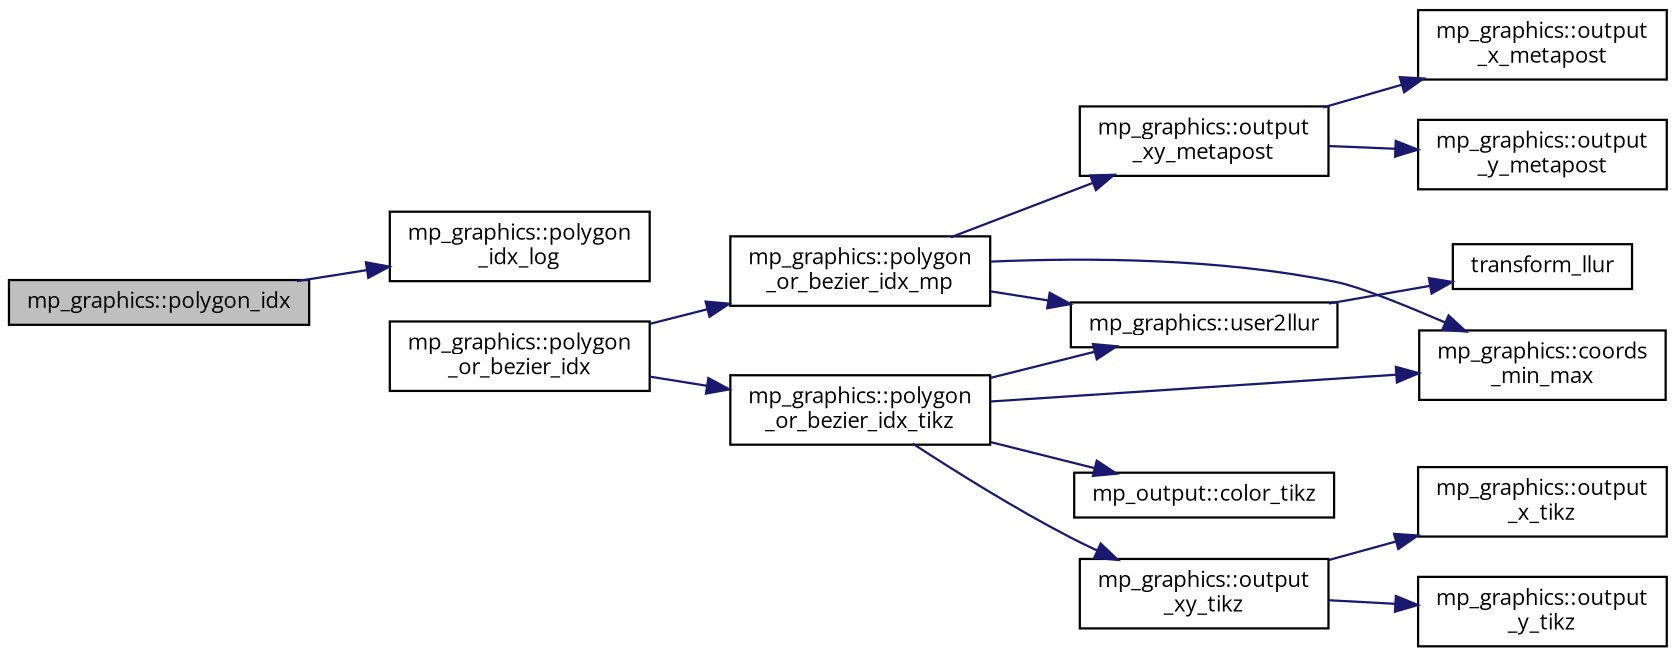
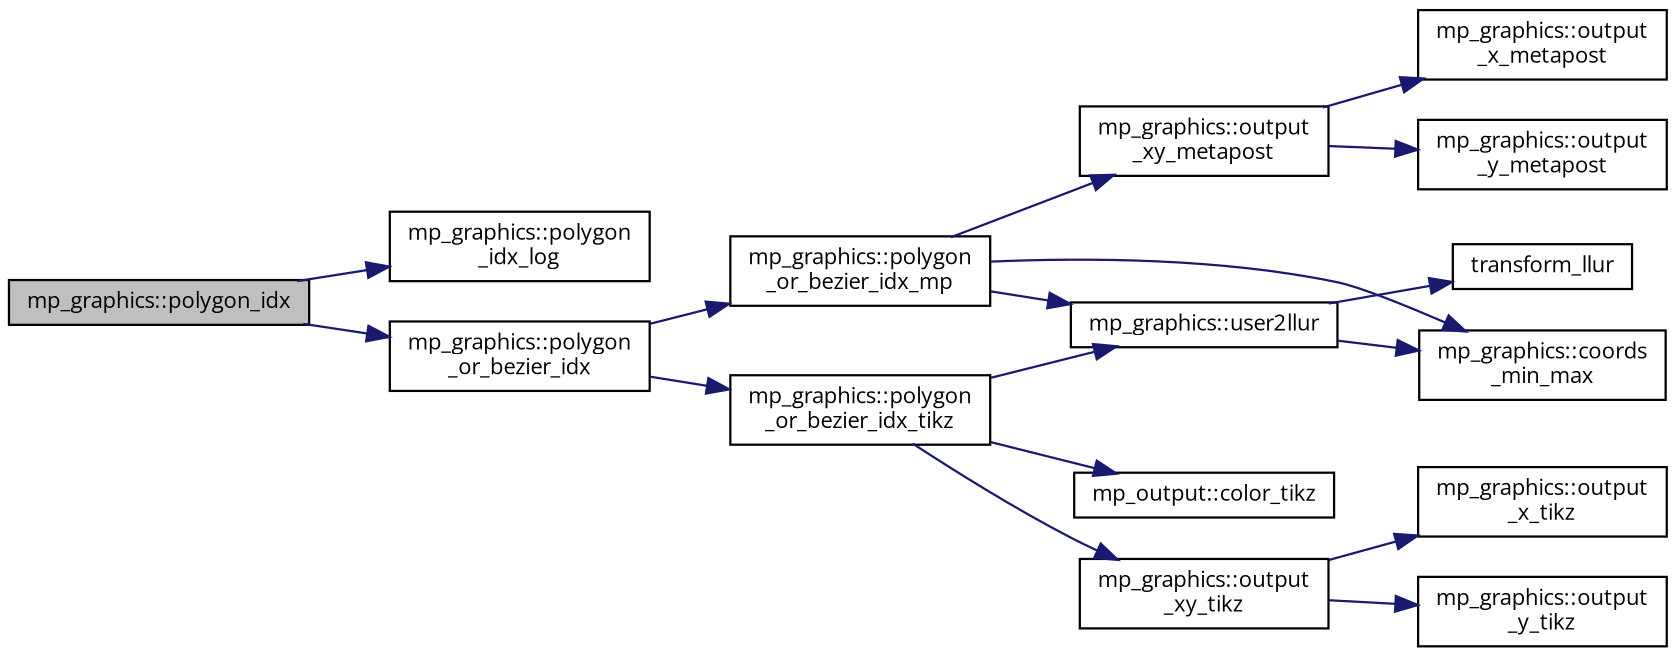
edge "mp_graphics::polygon_idx" -> "mp_graphics::polygon _or_bezier_idx": added
edge "mp_graphics::polygon _or_bezier_idx_tikz" -> "mp_graphics::coords _min_max": now "mp_graphics::user2llur" -> "mp_graphics::coords _min_max"
